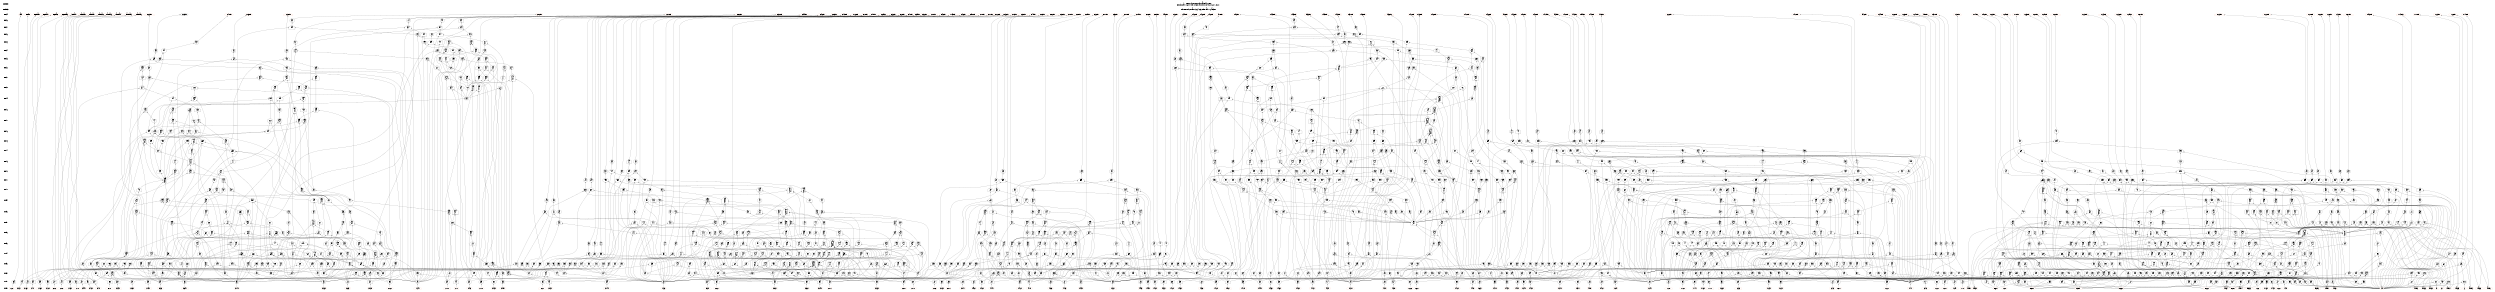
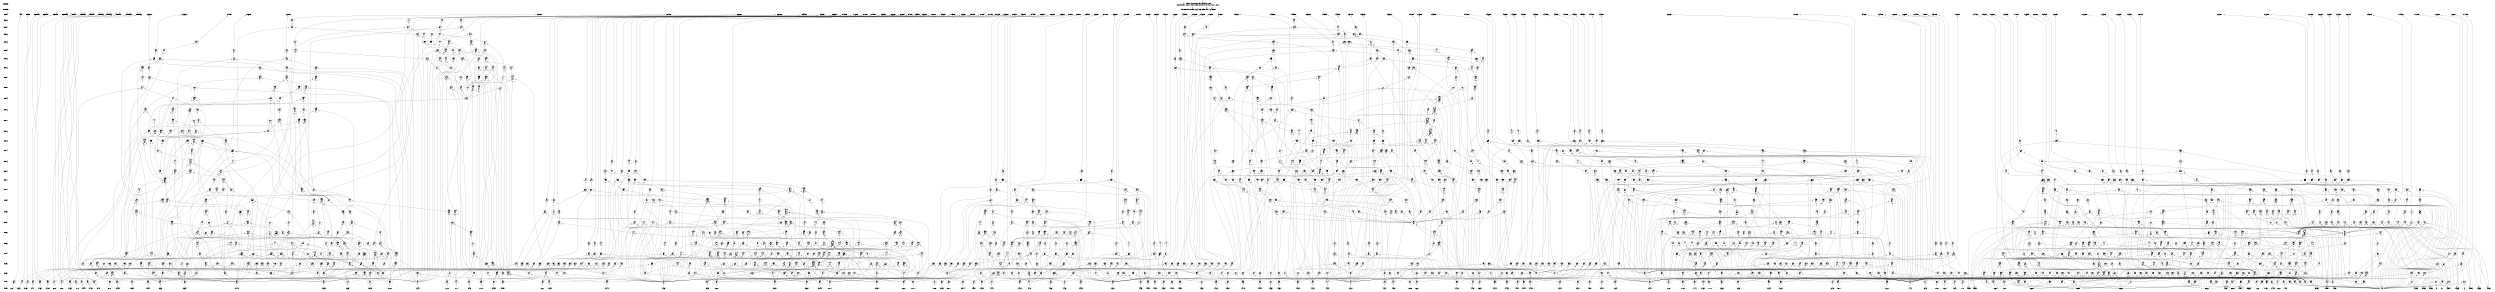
node "1164 0 1": added
